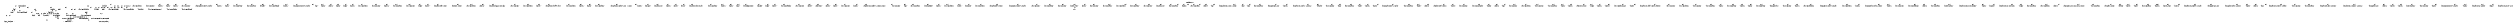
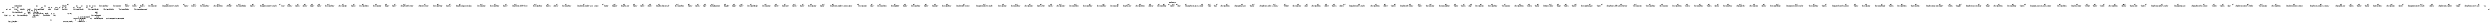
edge "(Call,get_bits(f, c->value_bits))" -> "1000106": now "(MethodParameterIn,vorb *f)" -> "1000106"
